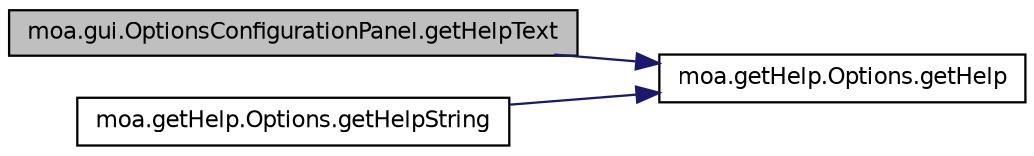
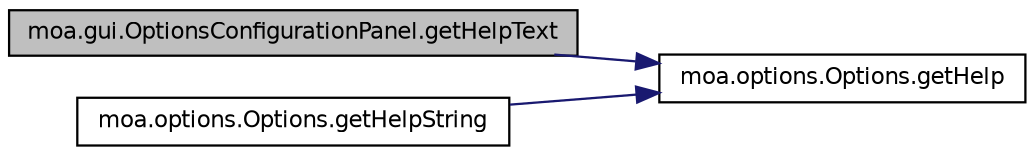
node "moa.getHelp.Options.getHelp": label "moa.getHelp.Options.getHelp" -> "moa.options.Options.getHelp"
node "moa.getHelp.Options.getHelpString": label "moa.getHelp.Options.getHelpString" -> "moa.options.Options.getHelpString"
